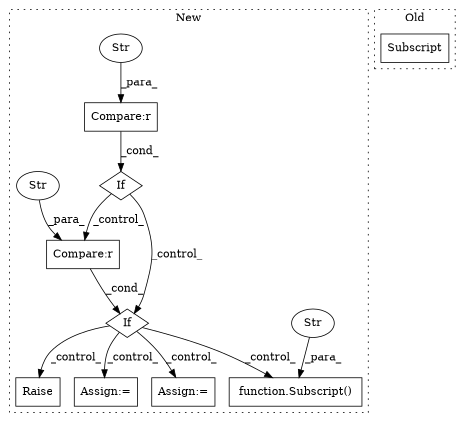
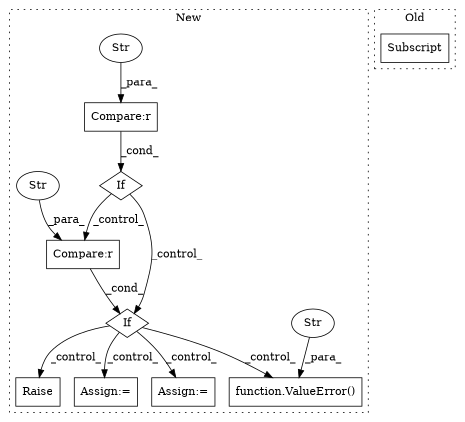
node "function.Subscript()": label "function.Subscript()" -> "function.ValueError()"
